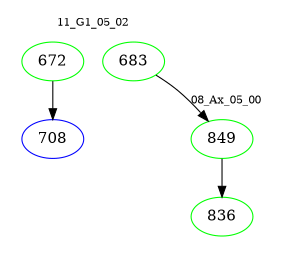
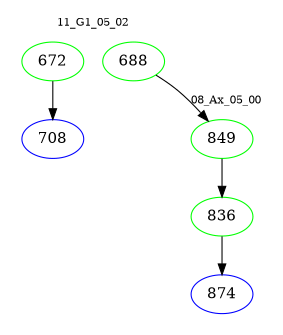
node "683": label "683" -> "688"
node "874": added
